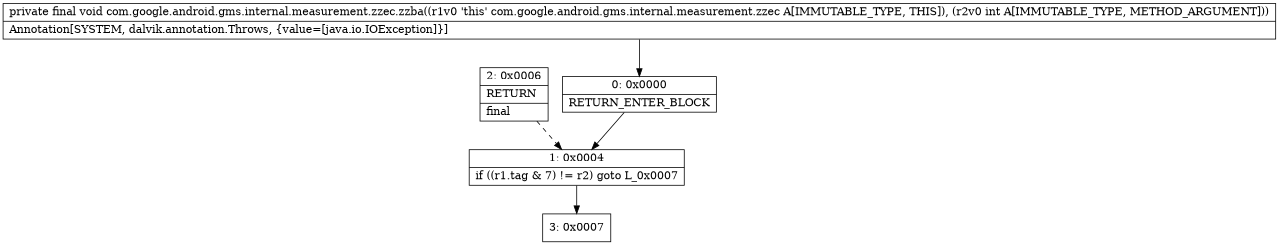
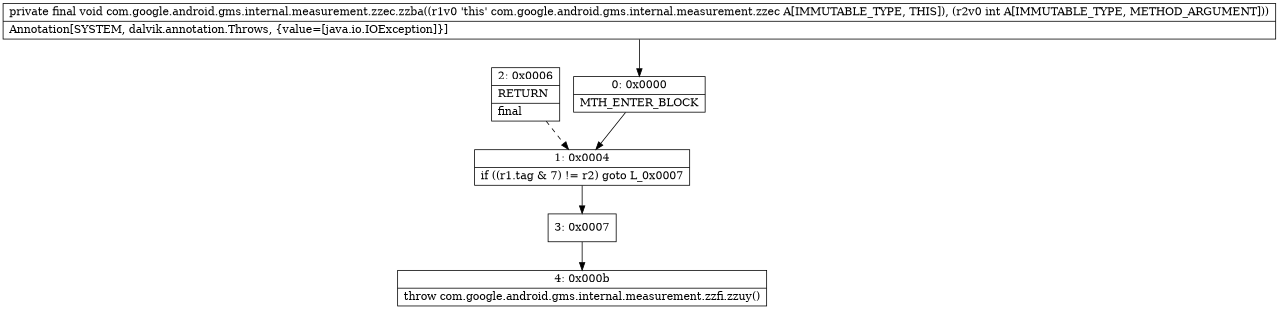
node "0: 0x0000": text "RETURN_ENTER_BLOCK" -> "MTH_ENTER_BLOCK"
node "4: 0x000b": added
